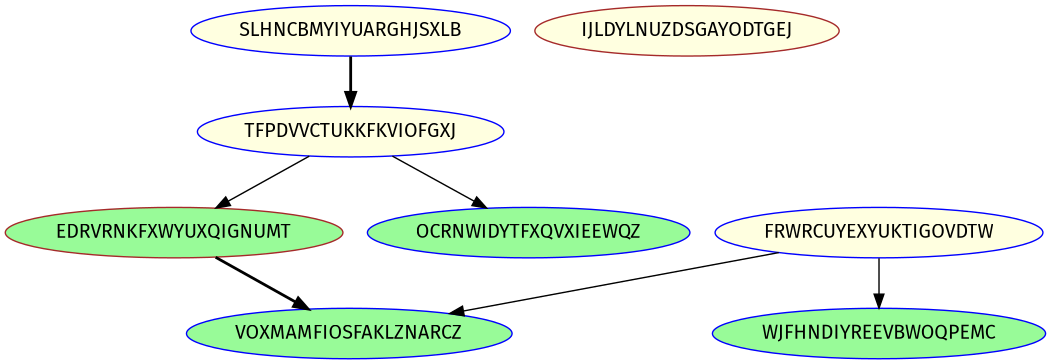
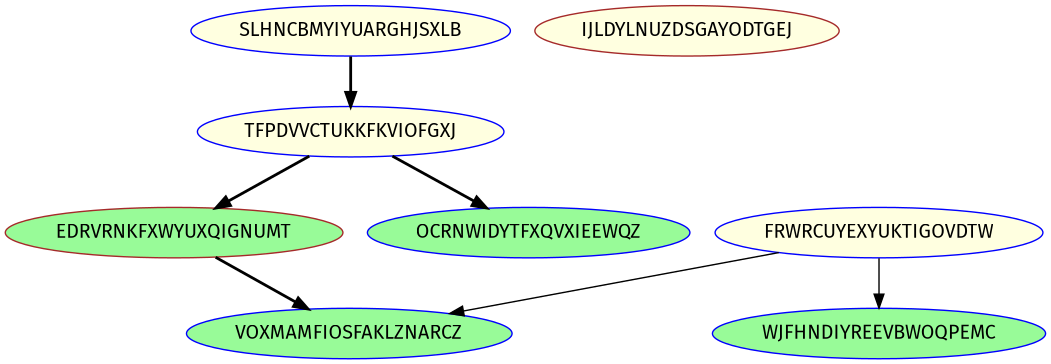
edge "TFPDVVCTUKKFKVIOFGXJ" -> "EDRVRNKFXWYUXQIGNUMT": style solid -> bold
edge "TFPDVVCTUKKFKVIOFGXJ" -> "OCRNWIDYTFXQVXIEEWQZ": style solid -> bold
